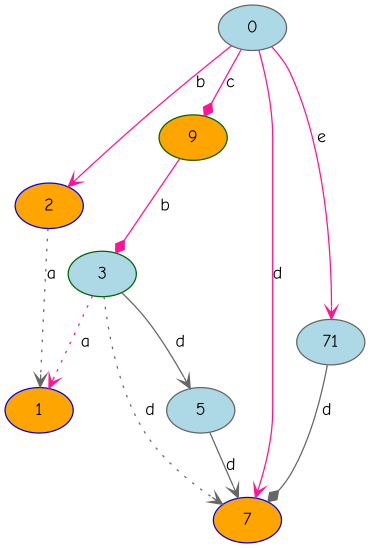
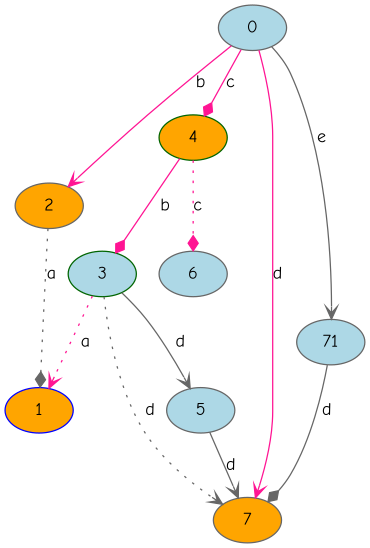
node "9": label "9" -> "4"
edge "0" -> "71": color deeppink -> gray40
node "2": color blue -> gray40
node "6": added
edge "2" -> "1": arrowhead vee -> diamond
node "7": color blue -> gray40
